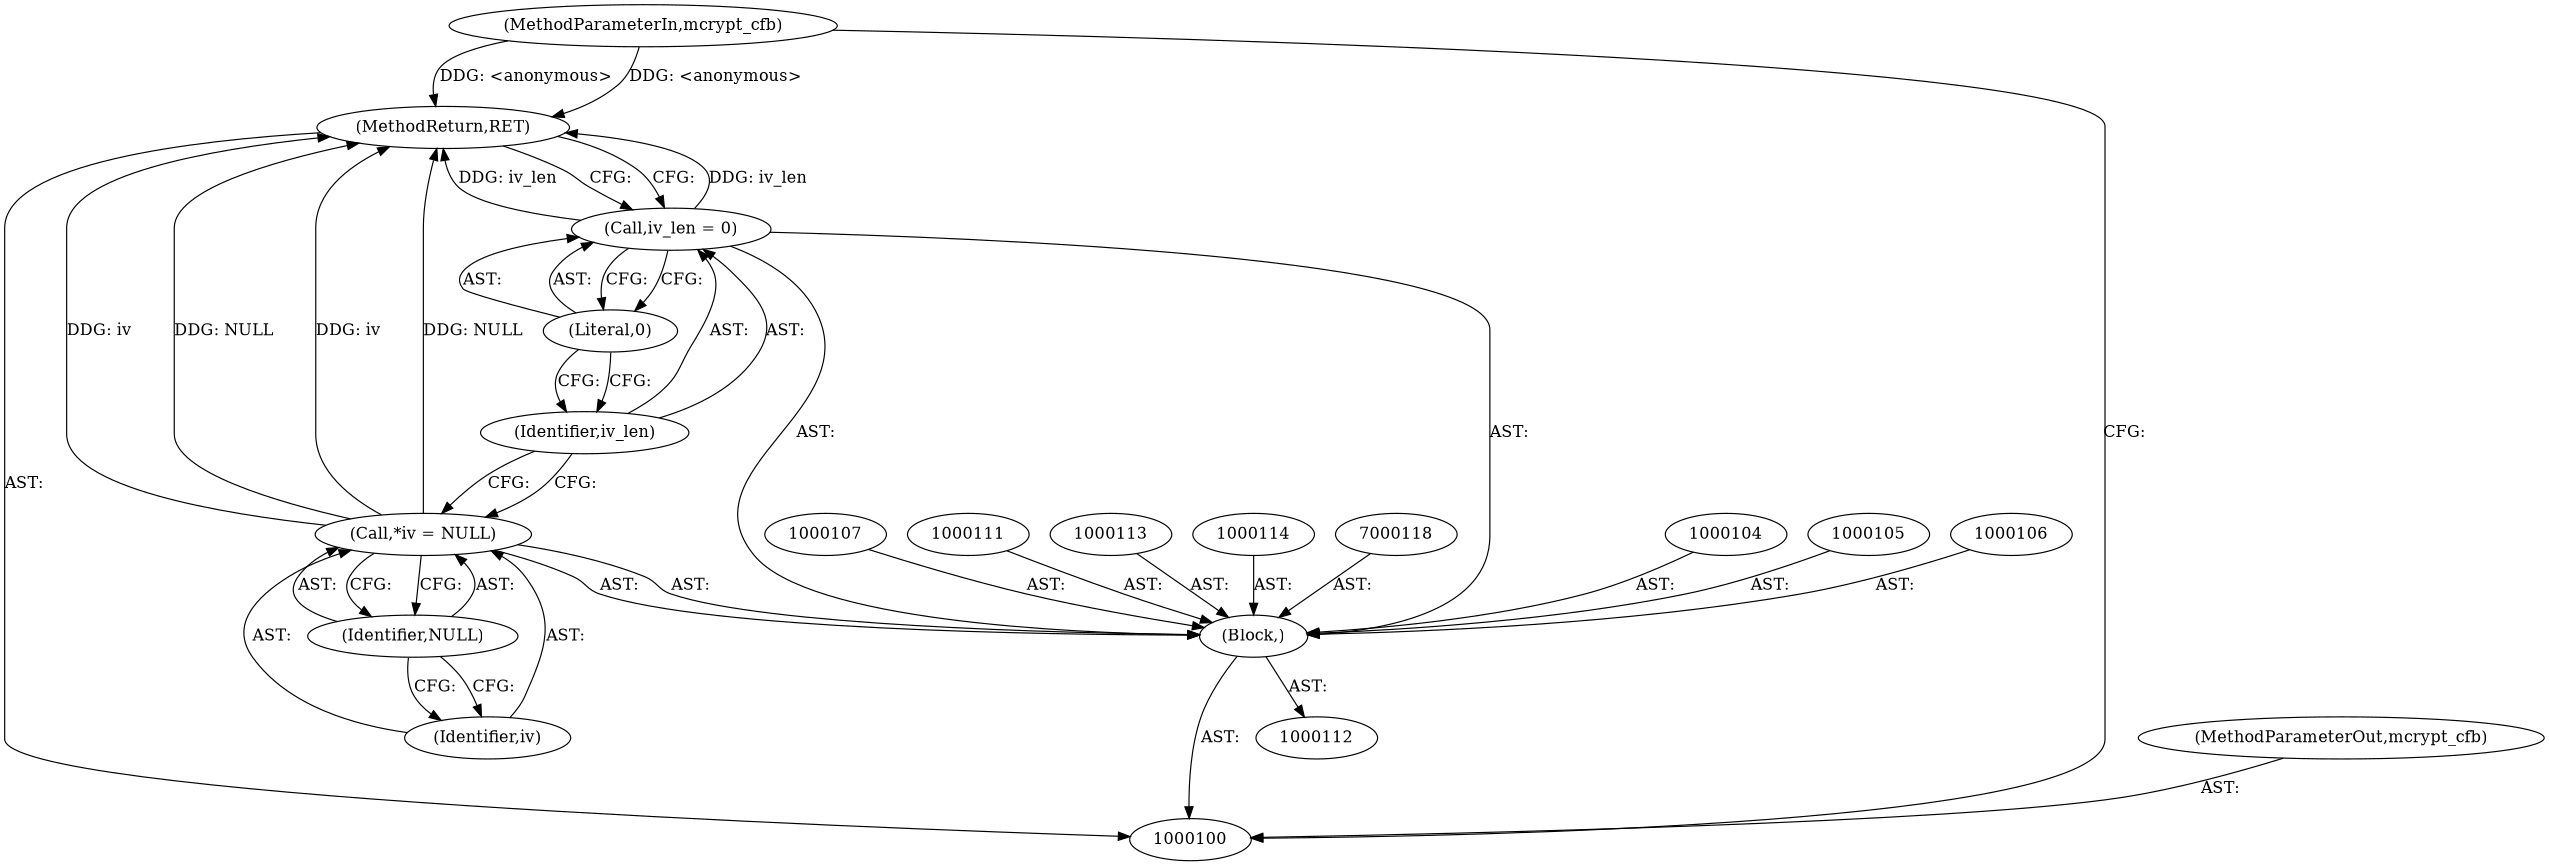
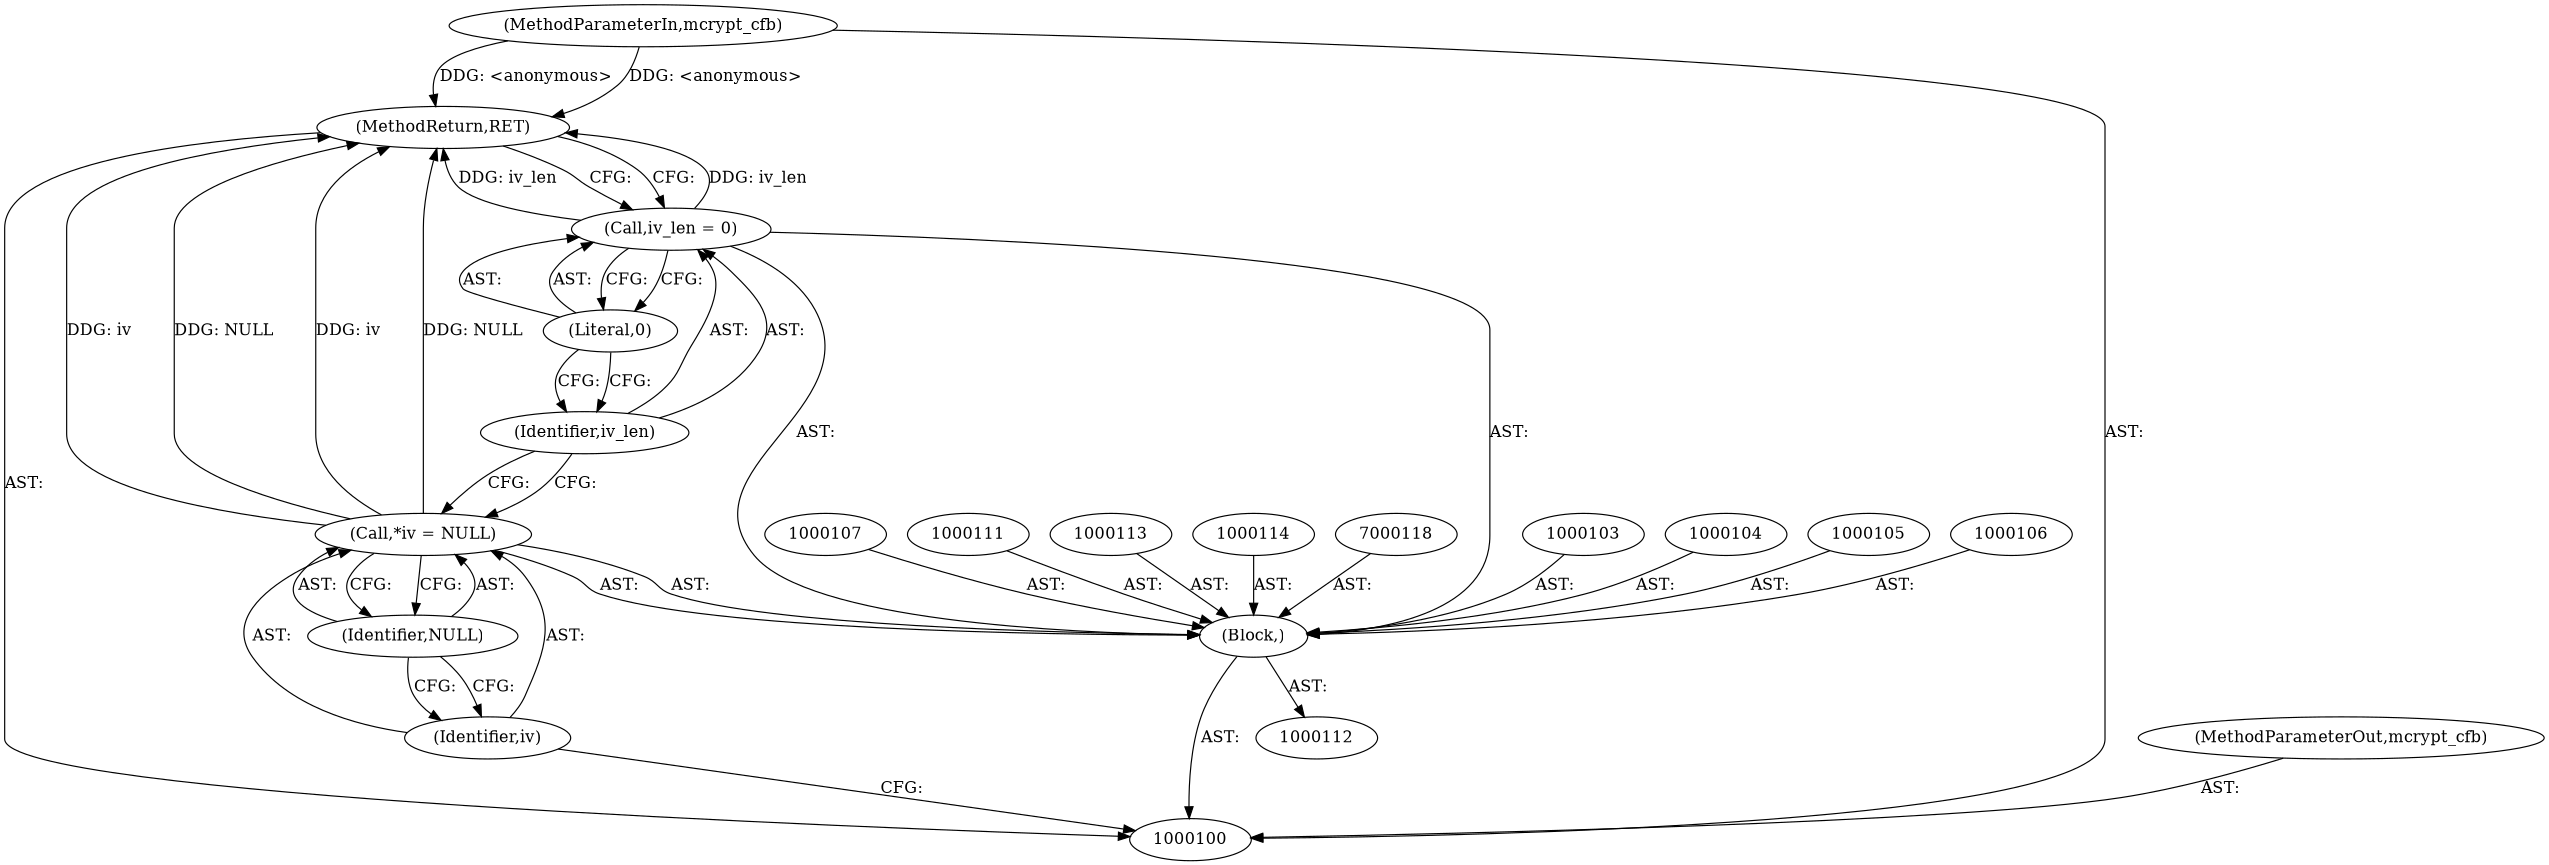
edge "(MethodParameterIn,mcrypt_cfb)" -> "1000100": label "CFG: " -> "AST: "
node "1000103": added
edge "(Identifier,iv)" -> "1000100": added, label "CFG:"
